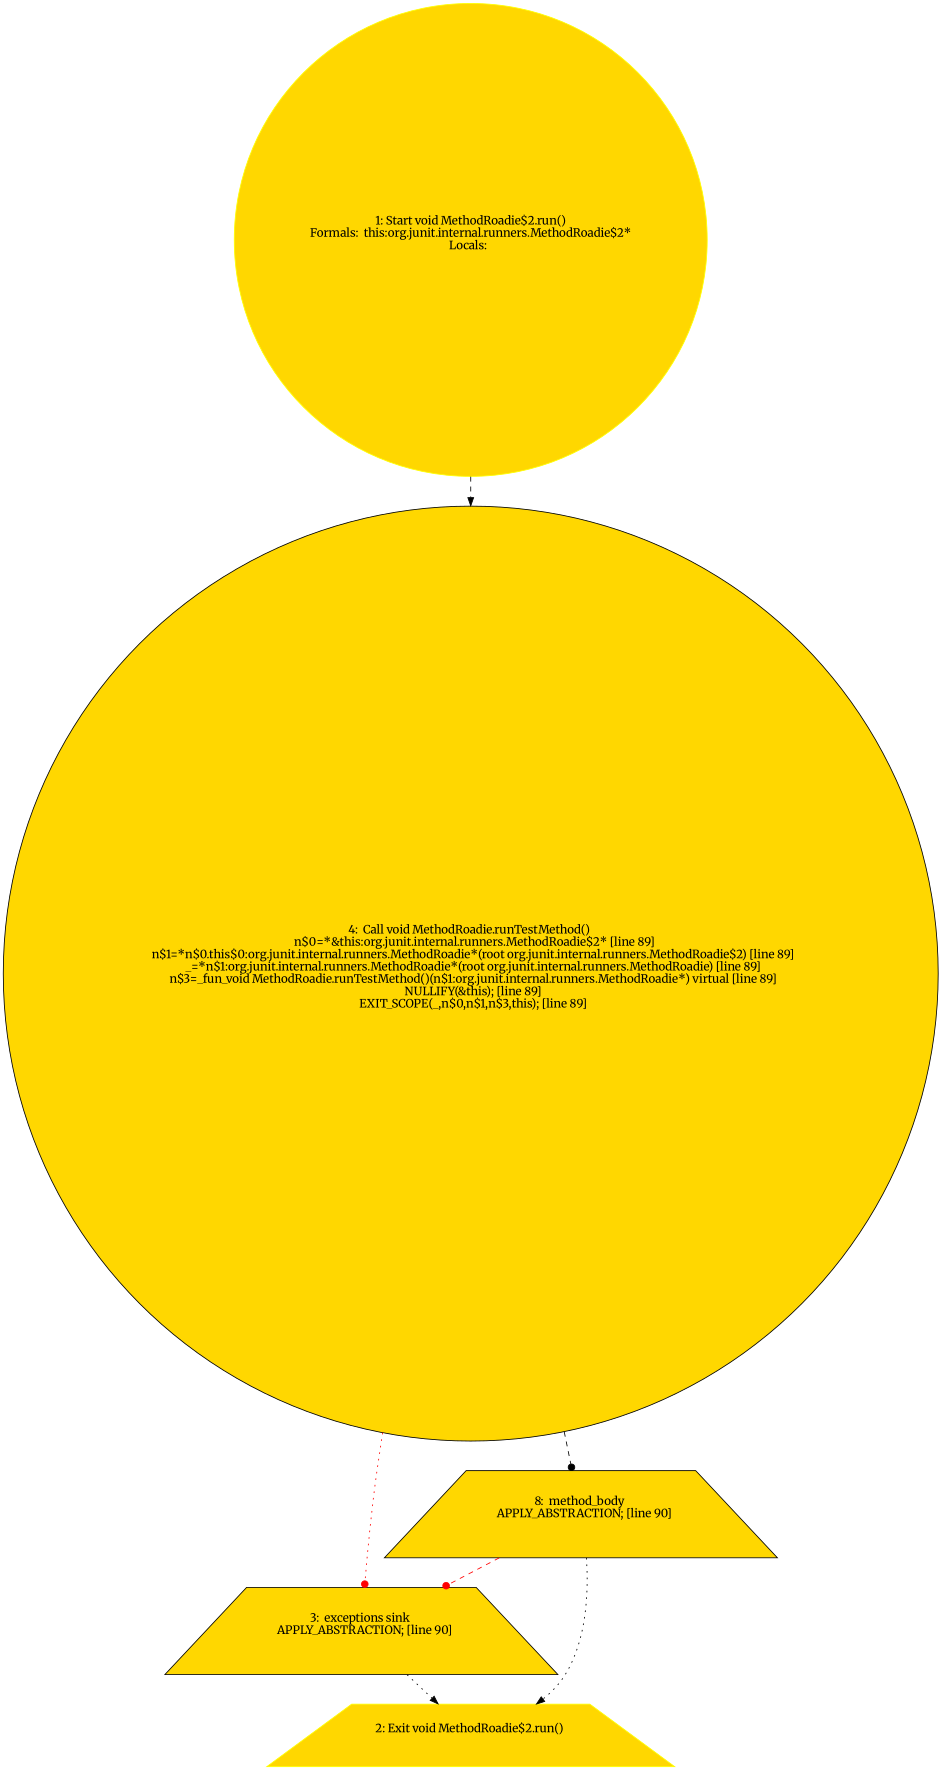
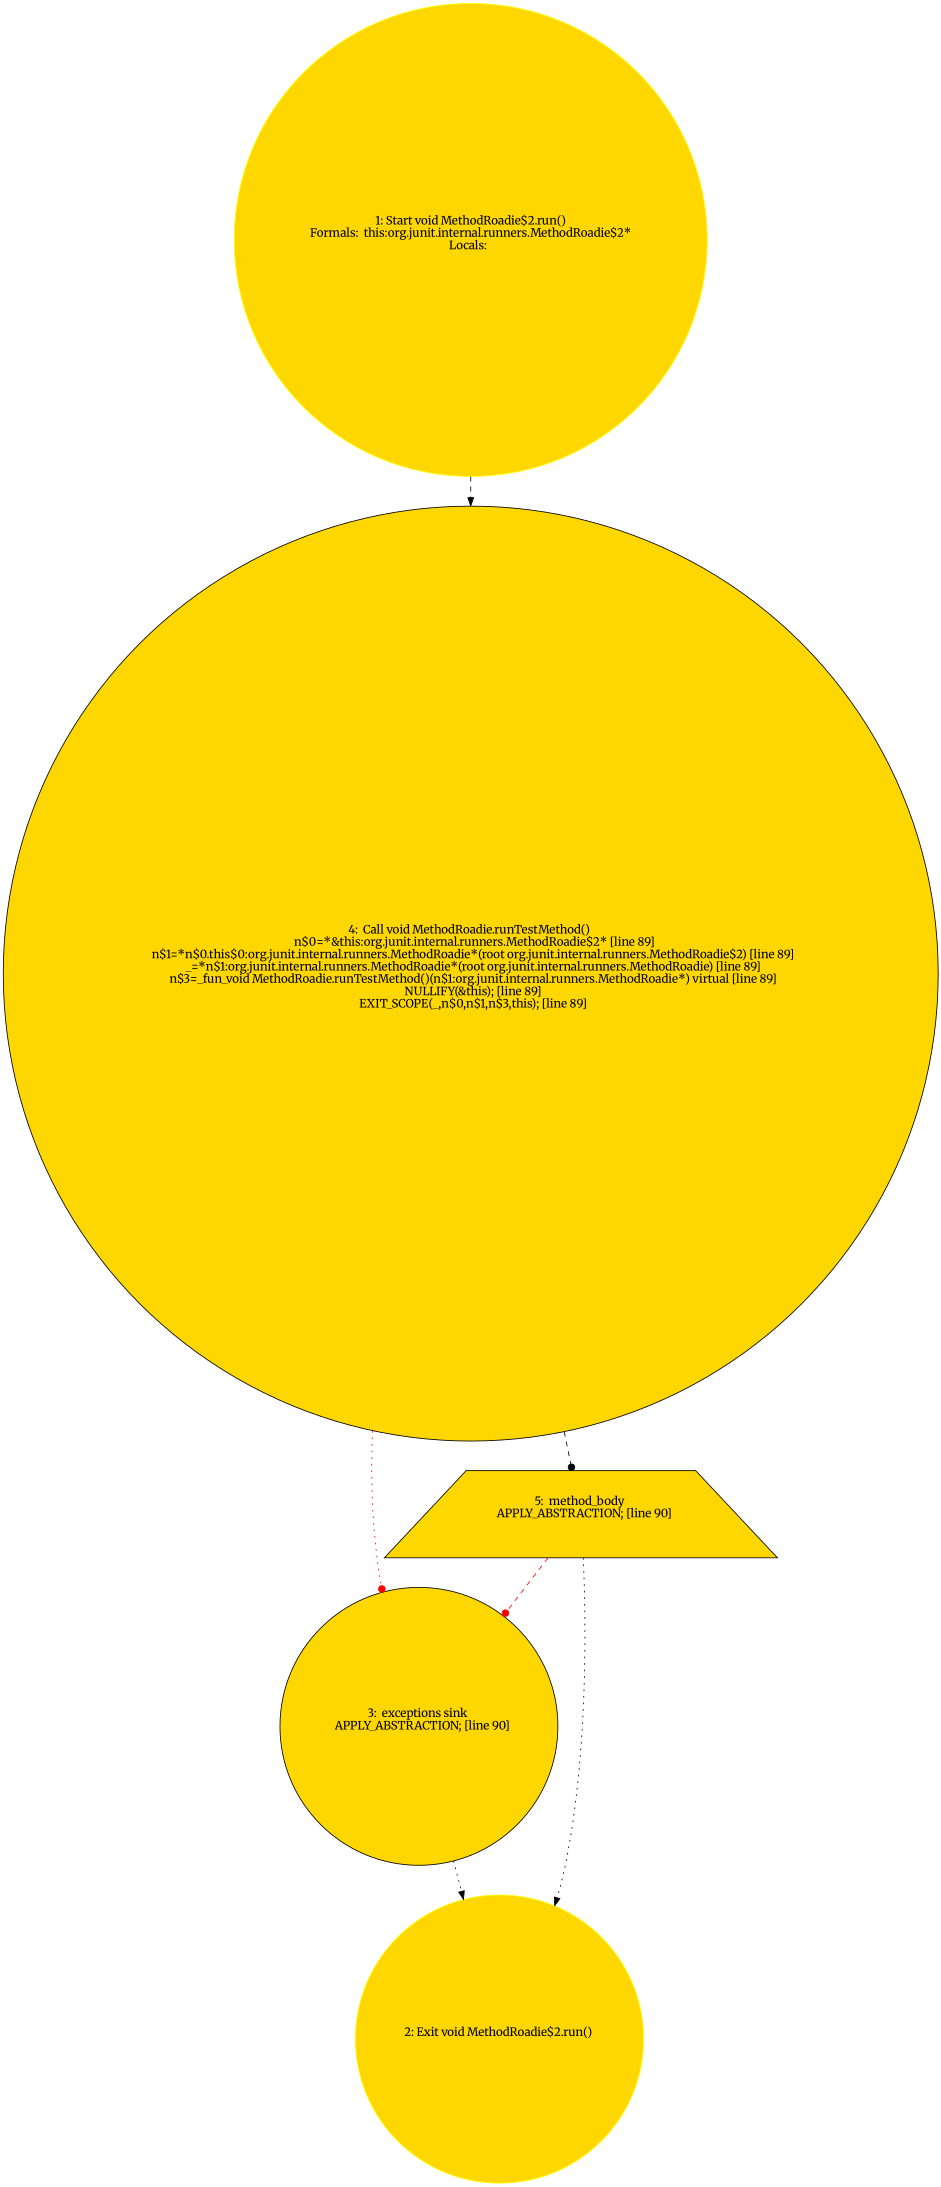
node "8:  method_body APPLY_ABSTRACTION; [line 90]": label "8:  method_body APPLY_ABSTRACTION; [line 90]" -> "5:  method_body APPLY_ABSTRACTION; [line 90]"
node "3:  exceptions sink APPLY_ABSTRACTION; [line 90]": shape trapezium -> circle
node "2: Exit void MethodRoadie$2.run()": shape trapezium -> circle
